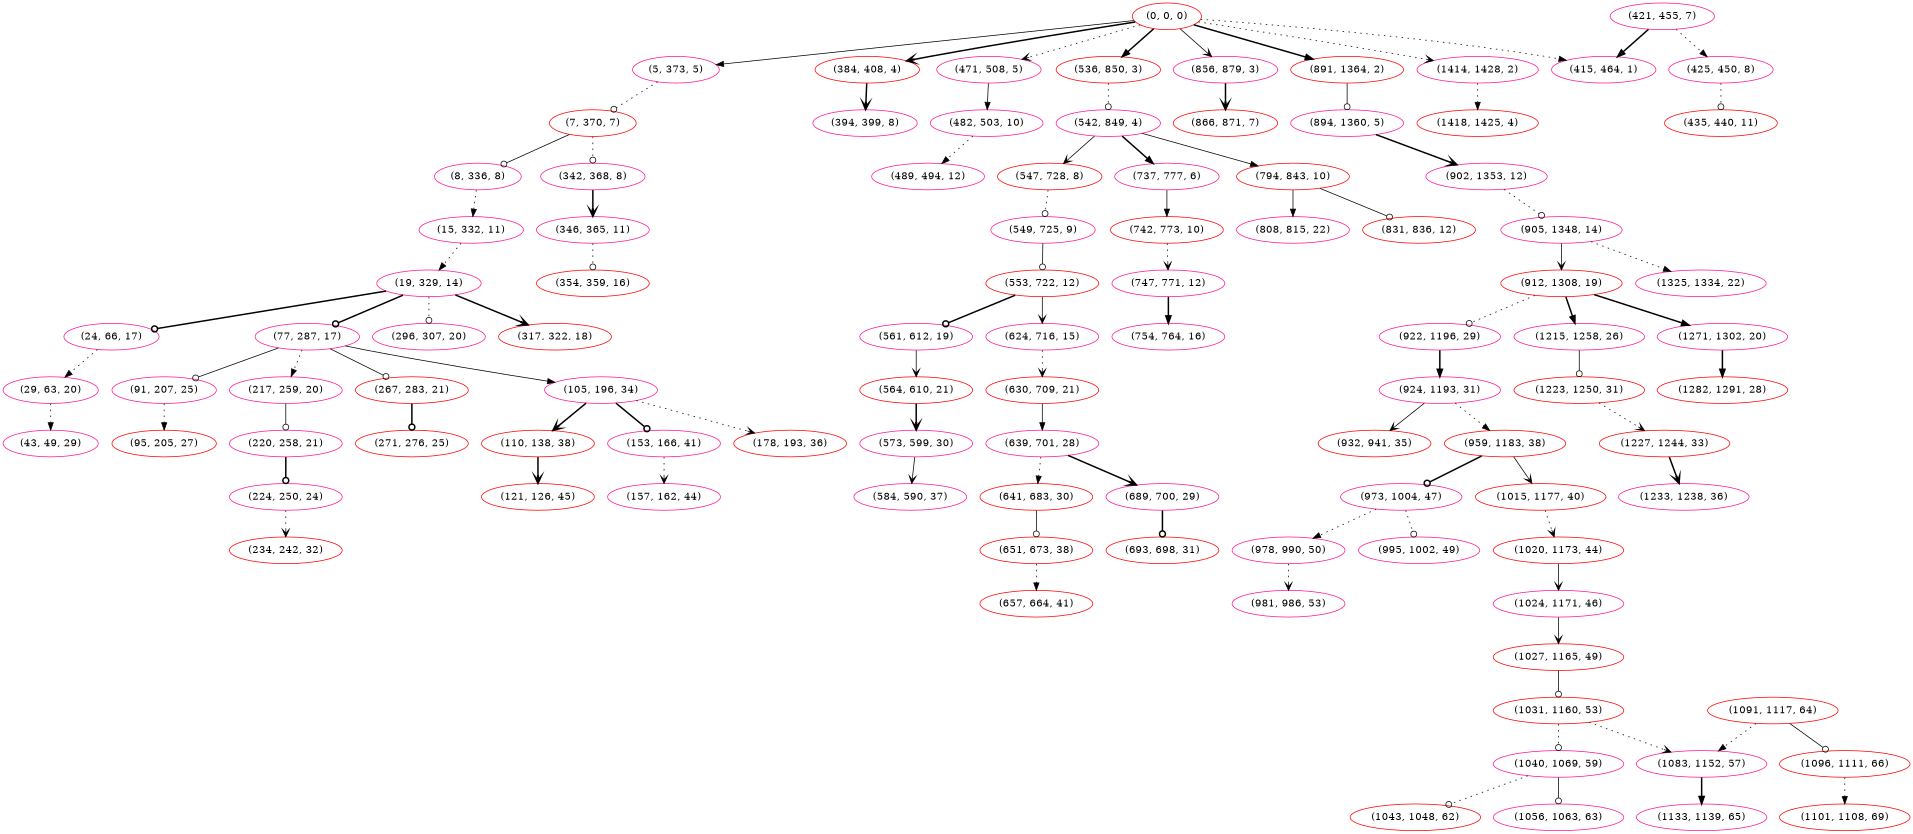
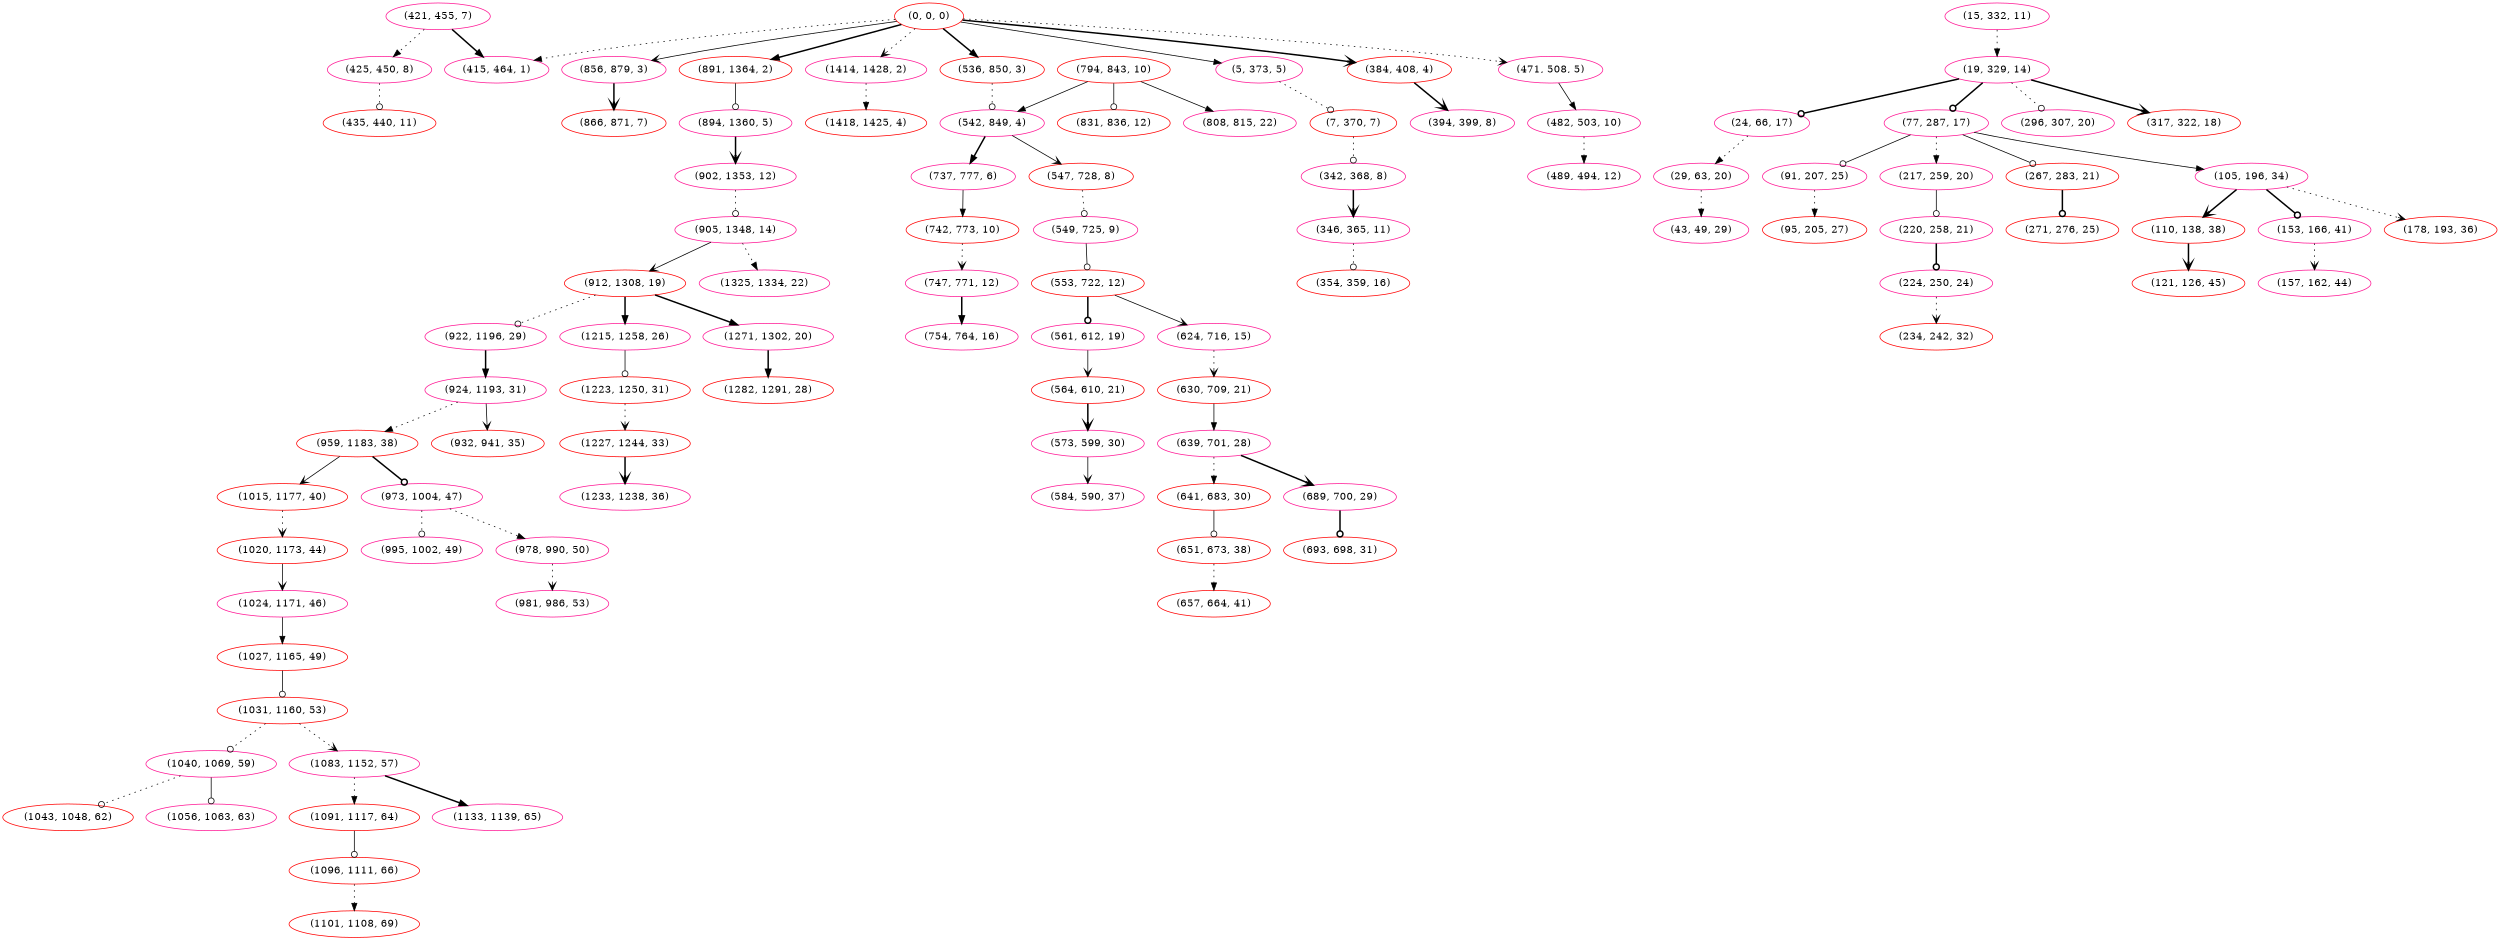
edge "(542, 849, 4)" -> "(794, 843, 10)": reversed
node "(8, 336, 8)": removed
edge "(1024, 1171, 46)" -> "(1027, 1165, 49)": arrowhead vee -> normal
edge "(1091, 1117, 64)" -> "(1083, 1152, 57)": reversed
